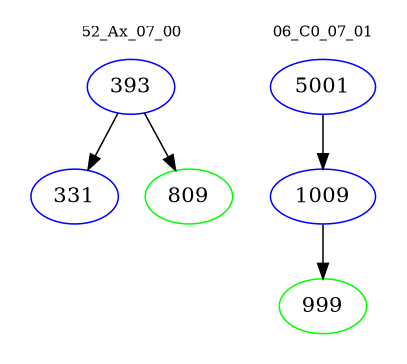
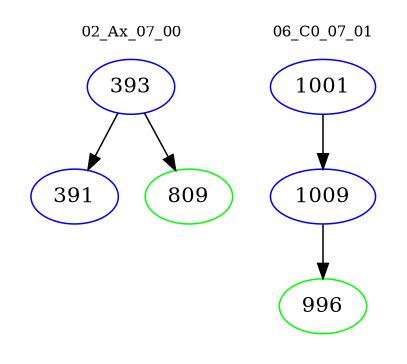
cluster "52_Ax_07_00": label "52_Ax_07_00" -> "02_Ax_07_00"
node "5001": label "5001" -> "1001"
node "331": label "331" -> "391"
node "999": label "999" -> "996"
